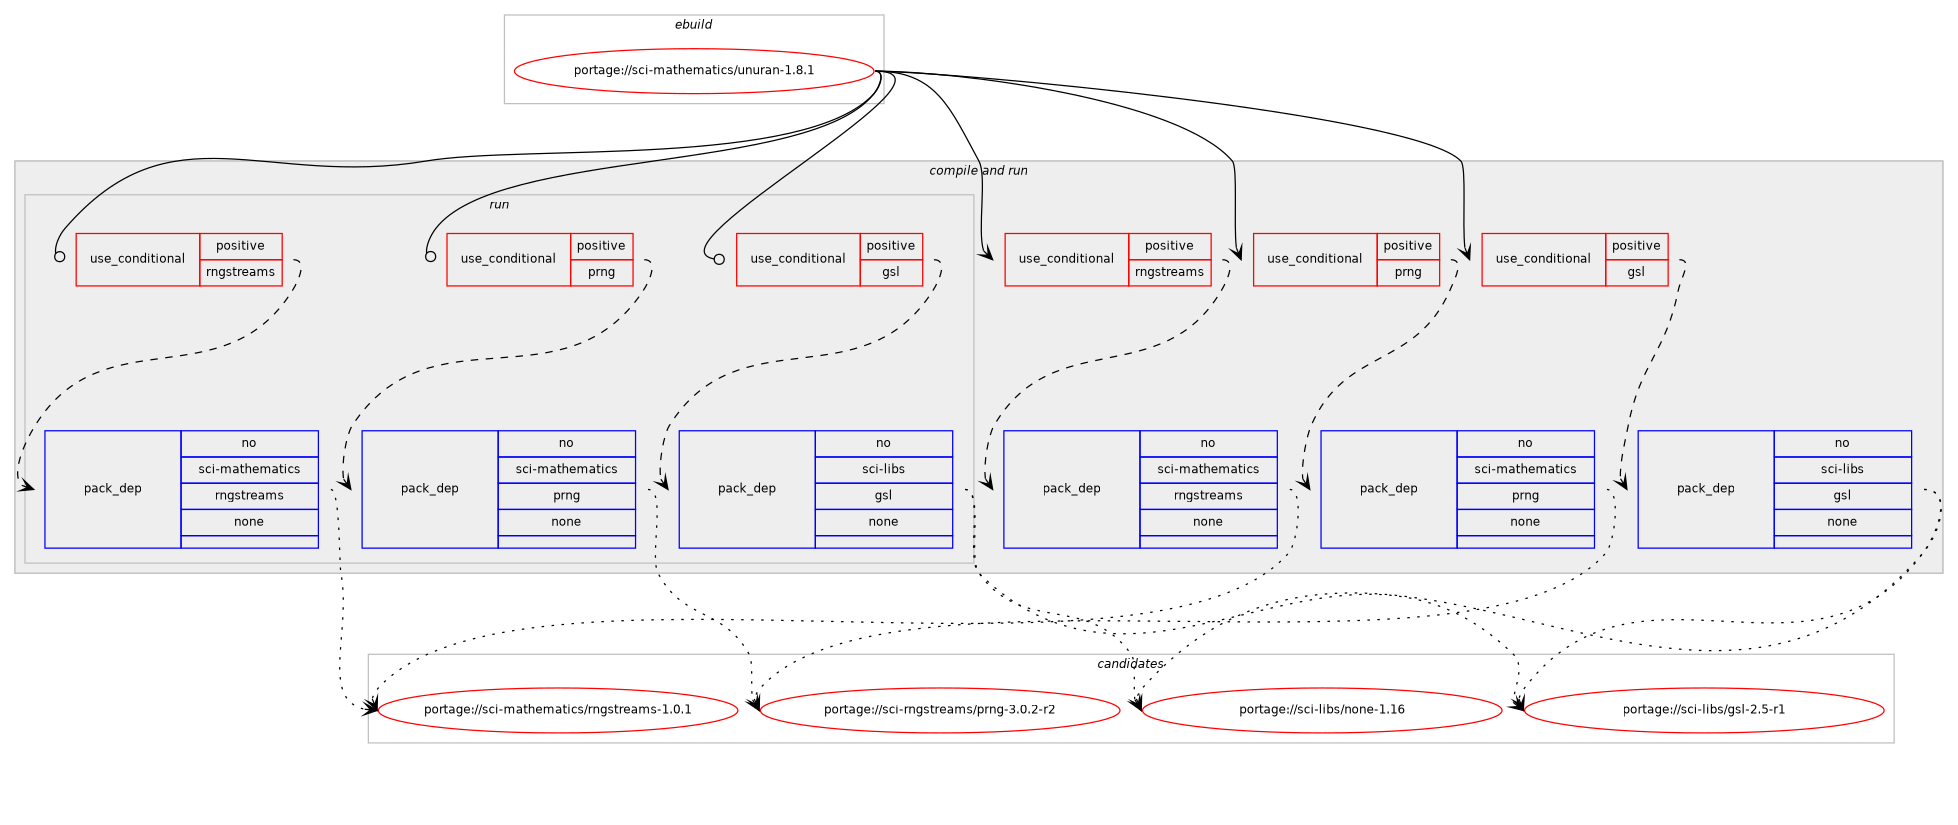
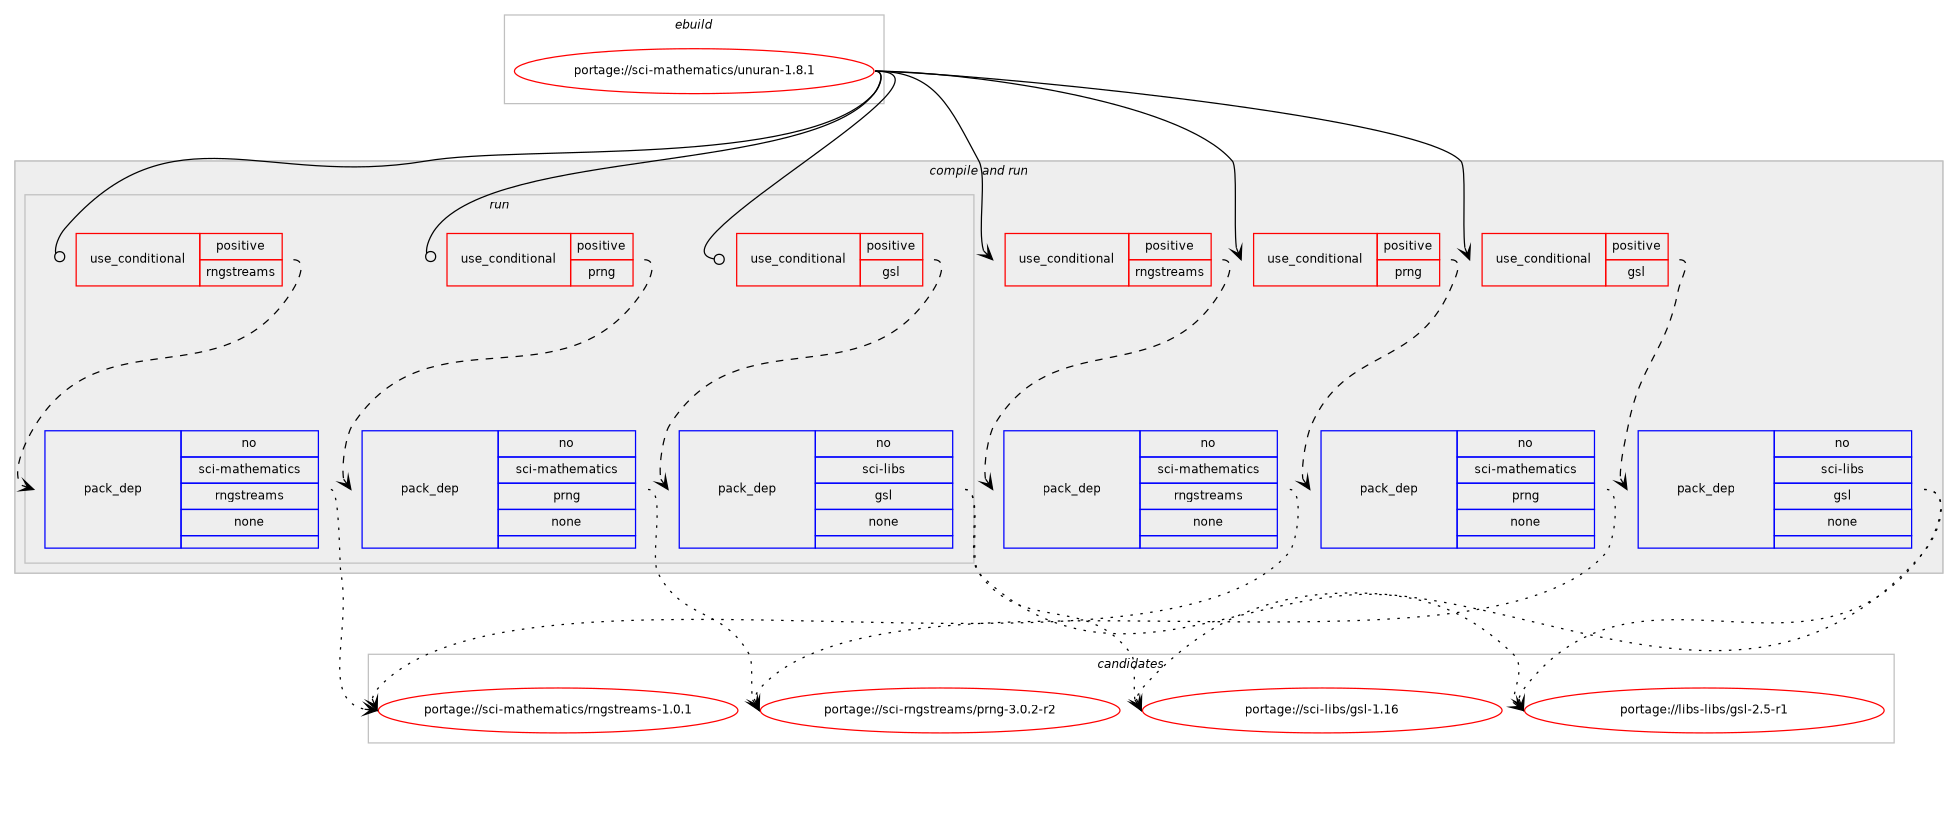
node "portage://sci-libs/none-1.16": label "portage://sci-libs/none-1.16" -> "portage://sci-libs/gsl-1.16"
node "portage://sci-libs/gsl-2.5-r1": label "portage://sci-libs/gsl-2.5-r1" -> "portage://libs-libs/gsl-2.5-r1"
